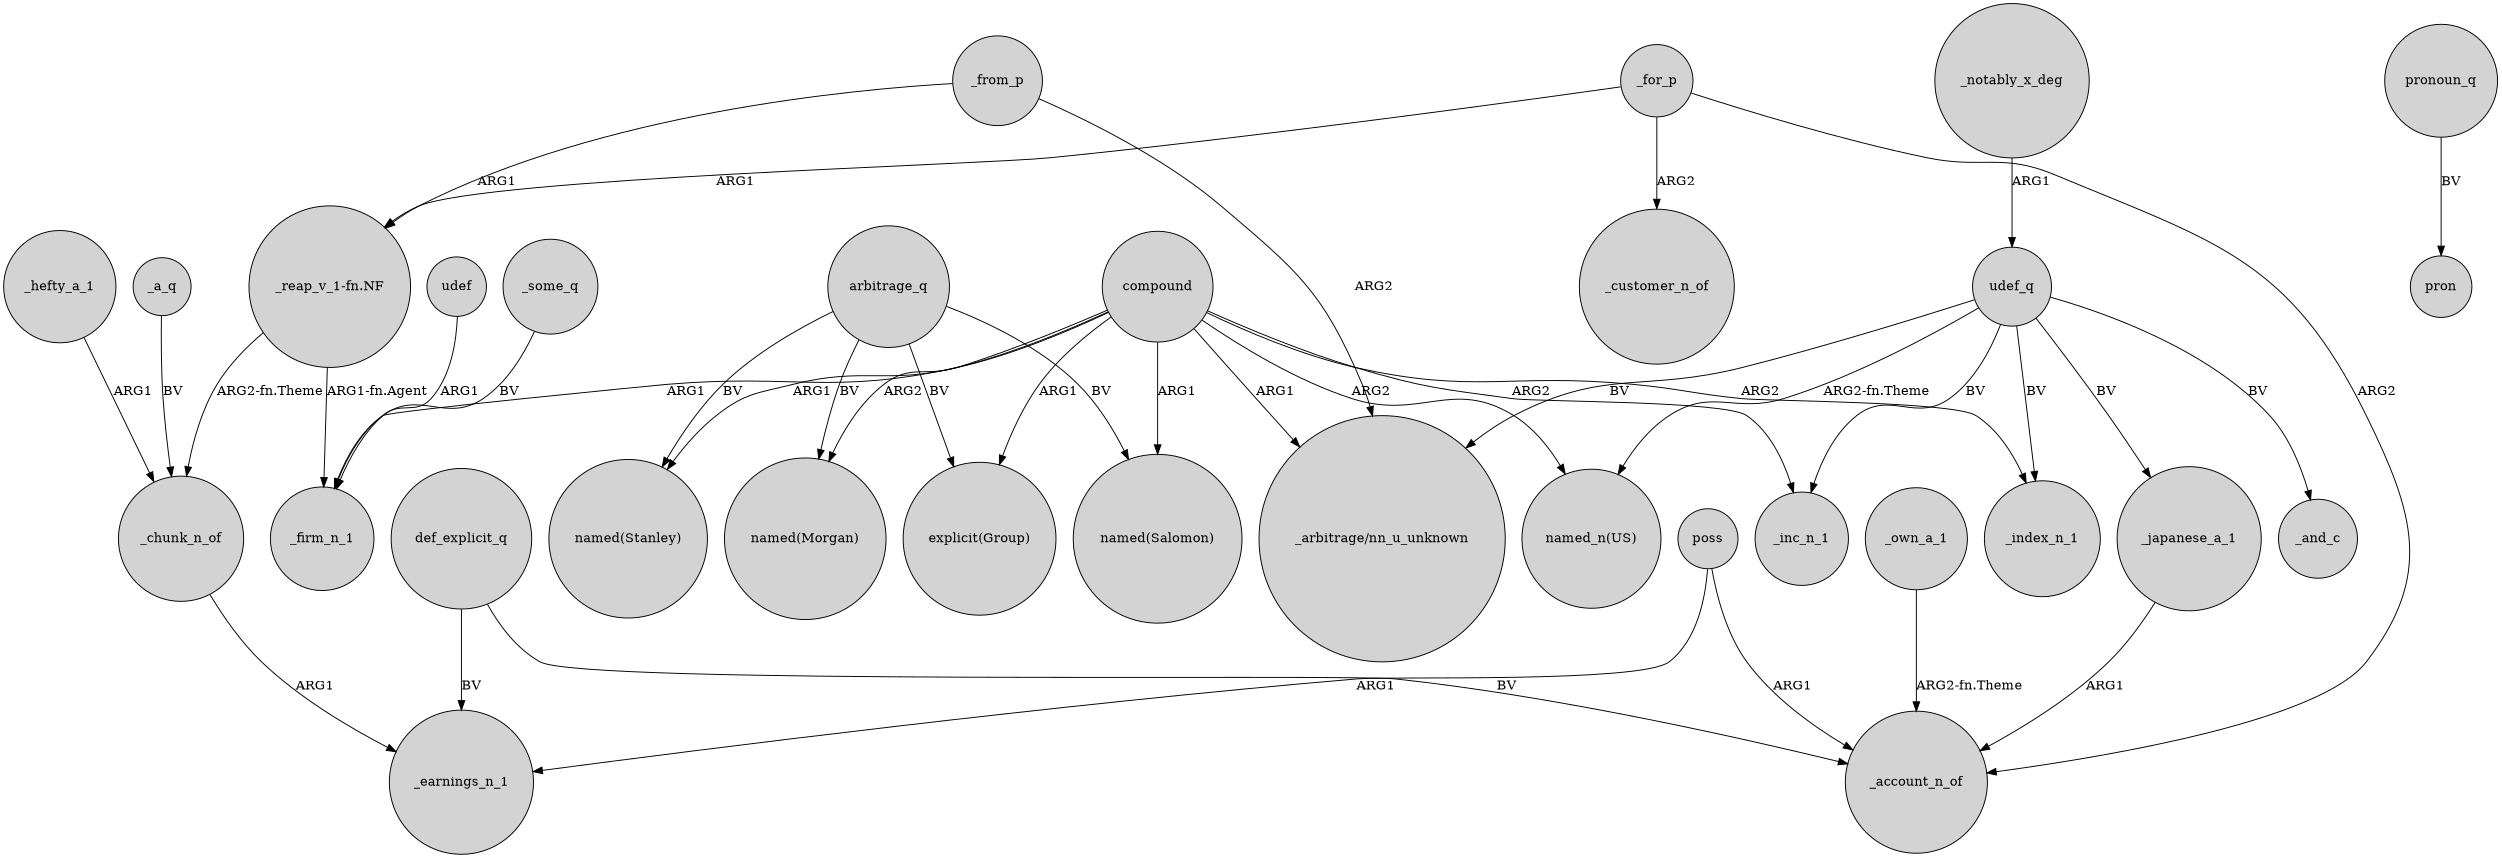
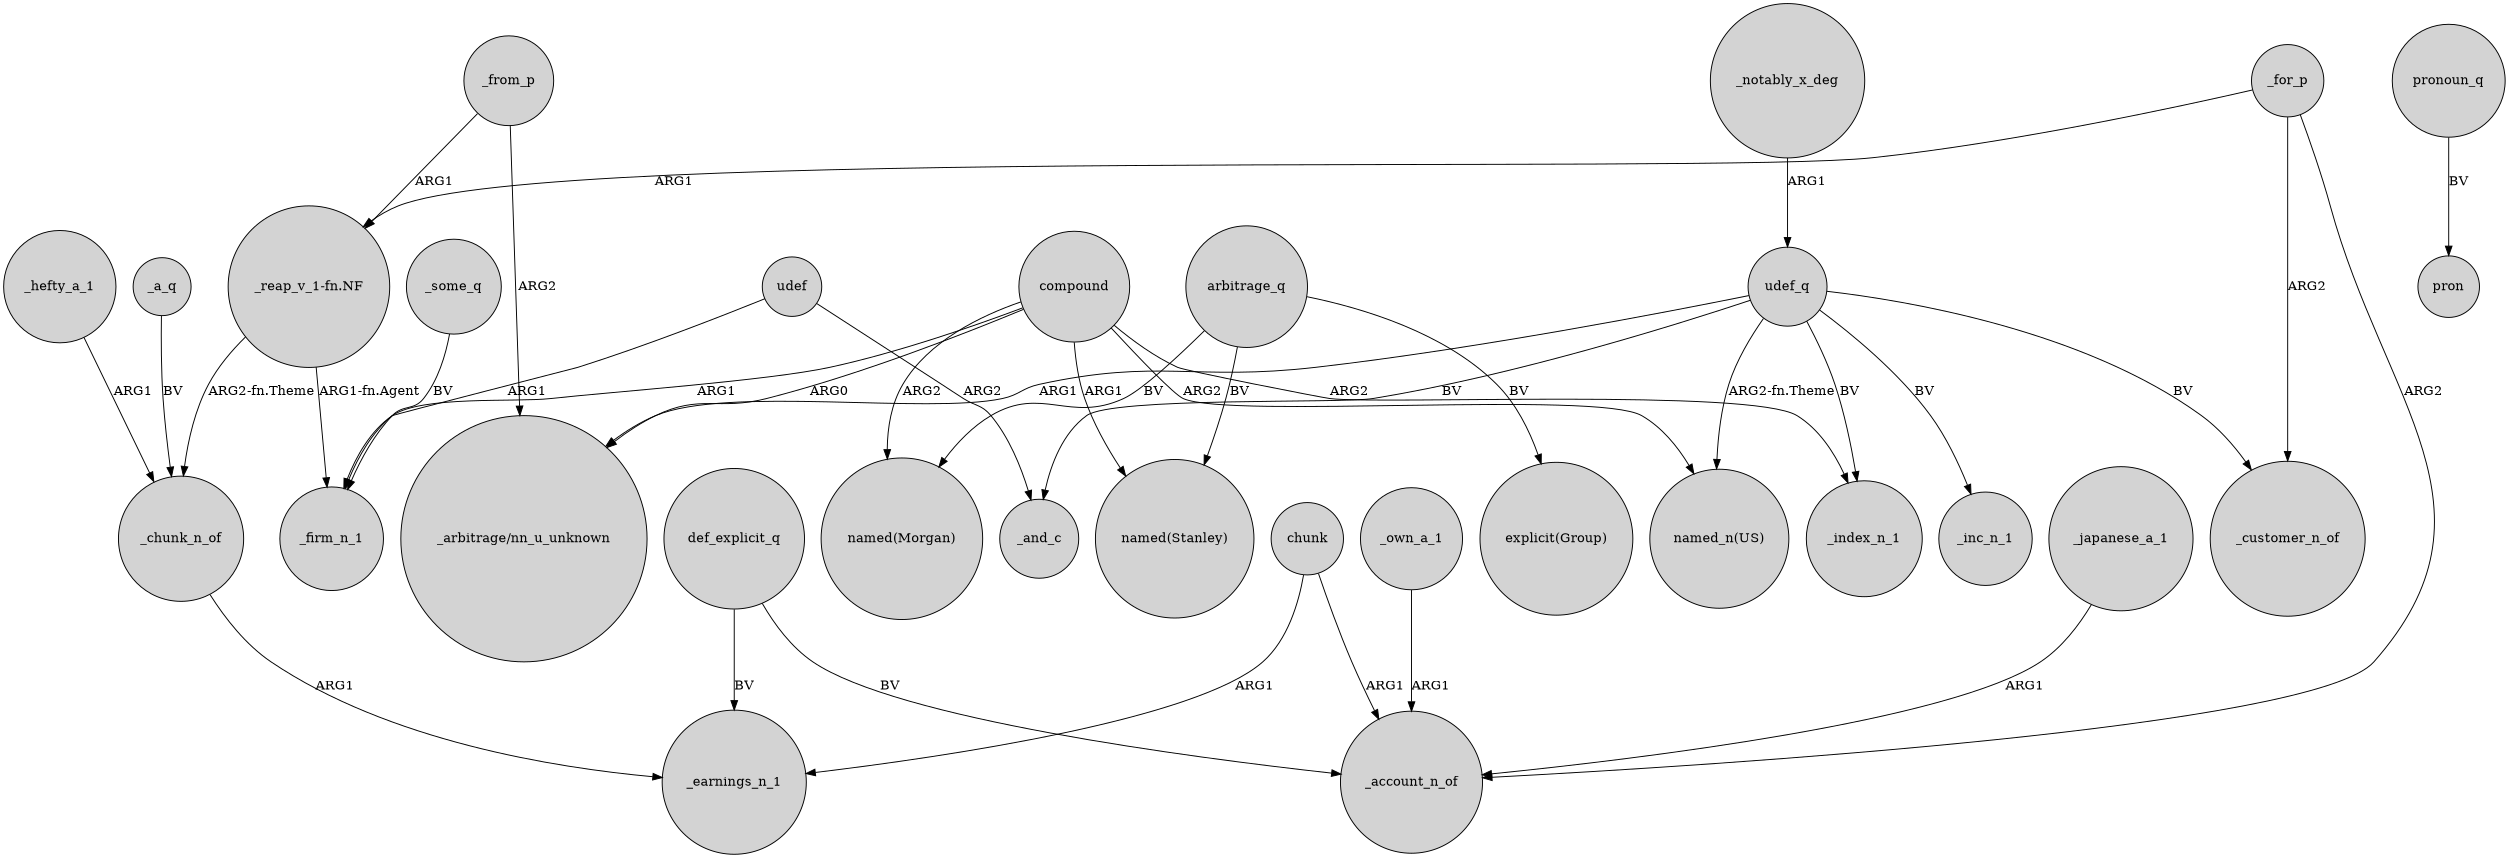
edge "compound" -> "explicit(Group)": removed, label "ARG1"
edge "udef" -> "_and_c": added, label "ARG2"
edge "compound" -> "_arbitrage/nn_u_unknown": label "ARG1" -> "ARG0"
edge "udef_q" -> "_arbitrage/nn_u_unknown": label "BV" -> "ARG1"
edge "udef_q" -> "_japanese_a_1": now "udef_q" -> "_customer_n_of"
edge "compound" -> "_inc_n_1": removed, label "ARG2"
node "named(Salomon)": removed
node "poss": label "poss" -> "chunk"
edge "_own_a_1" -> "_account_n_of": label "ARG2-fn.Theme" -> "ARG1"
